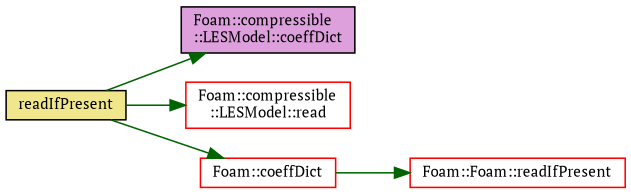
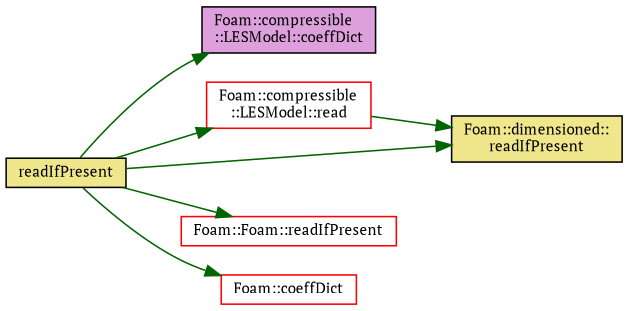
node "Foam::dimensioned:: readIfPresent": added
edge "Foam::coeffDict" -> "Foam::Foam::readIfPresent": now "readIfPresent" -> "Foam::Foam::readIfPresent"
